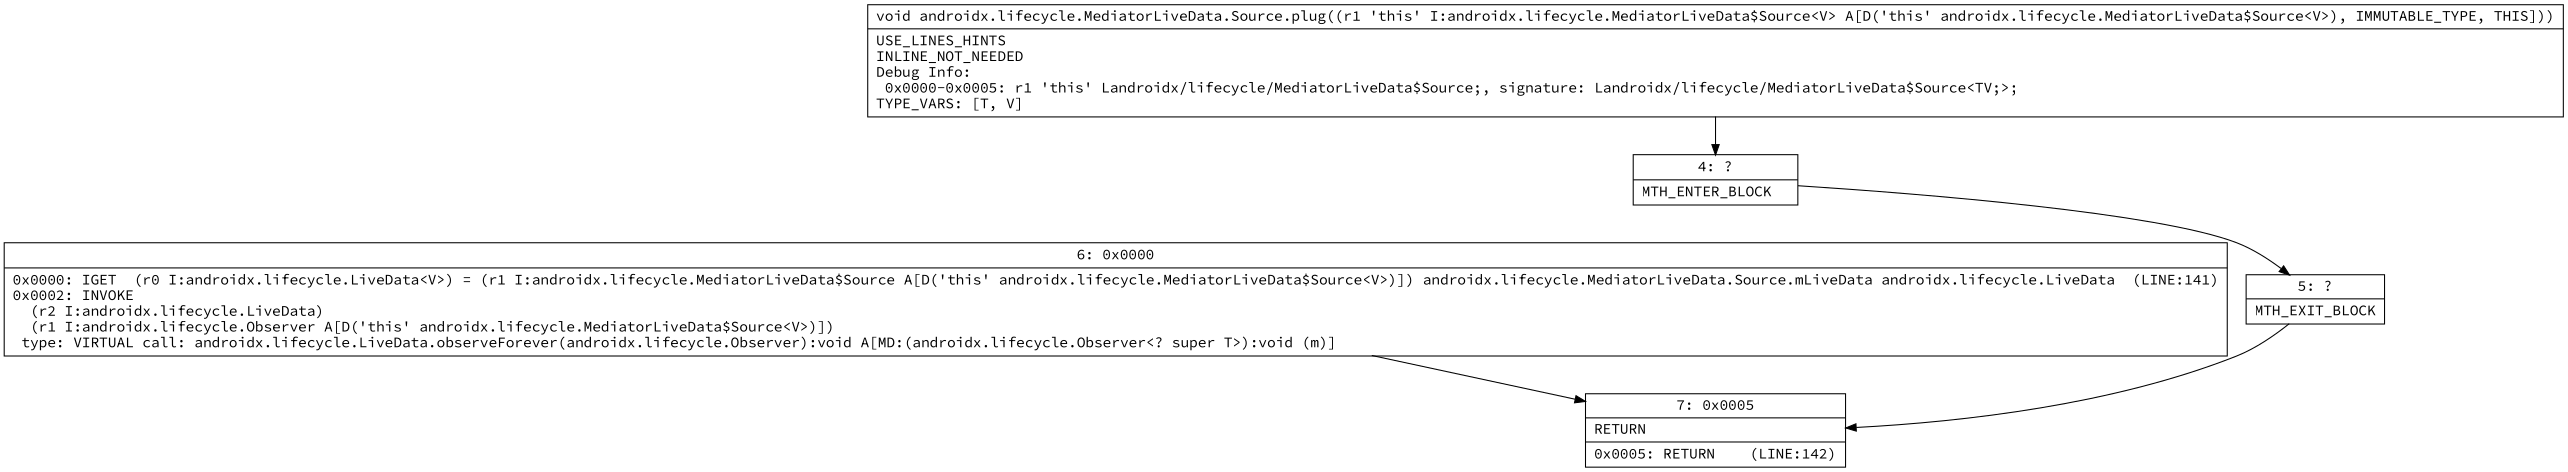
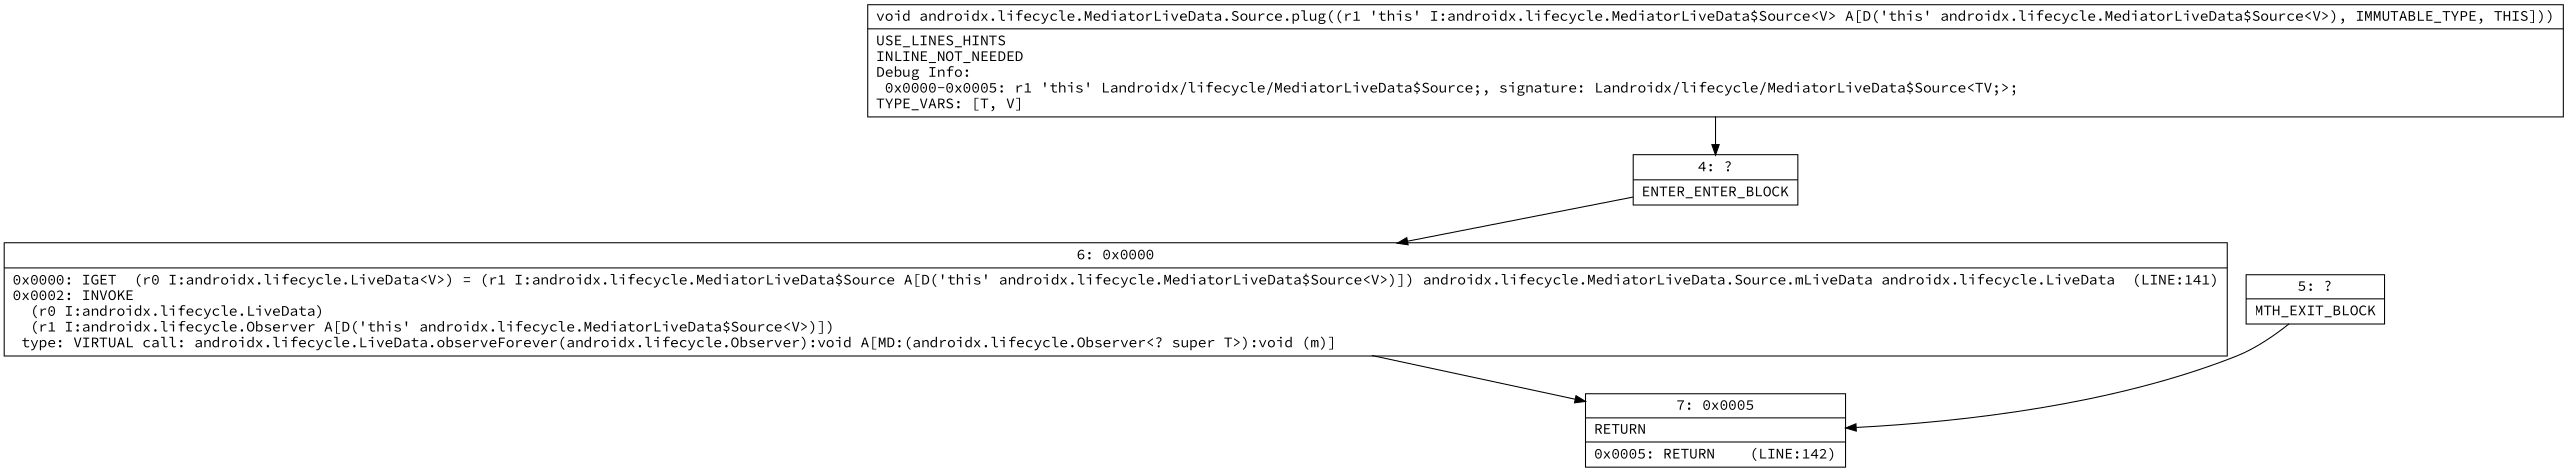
node "4: ?": text "MTH_ENTER_BLOCK" -> "ENTER_ENTER_BLOCK"
edge "4: ?" -> "5: ?": now "4: ?" -> "6: 0x0000"
node "6: 0x0000": text "(r2 I:androidx.lifecycle.LiveData)" -> "(r0 I:androidx.lifecycle.LiveData)"
